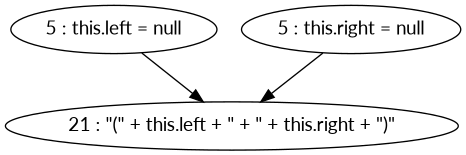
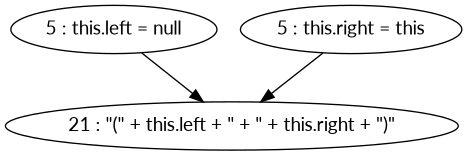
node "5 : this.right = null": label "5 : this.right = null" -> "5 : this.right = this"
